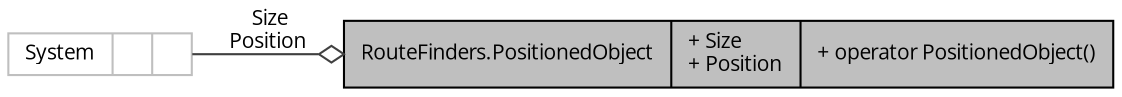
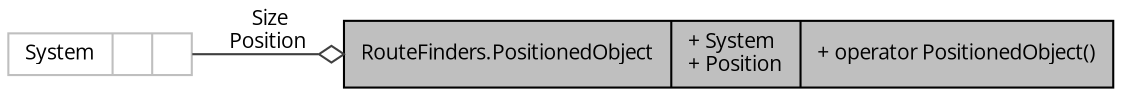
node "RouteFinders.PositionedObject": text "+ Size" -> "+ System"
